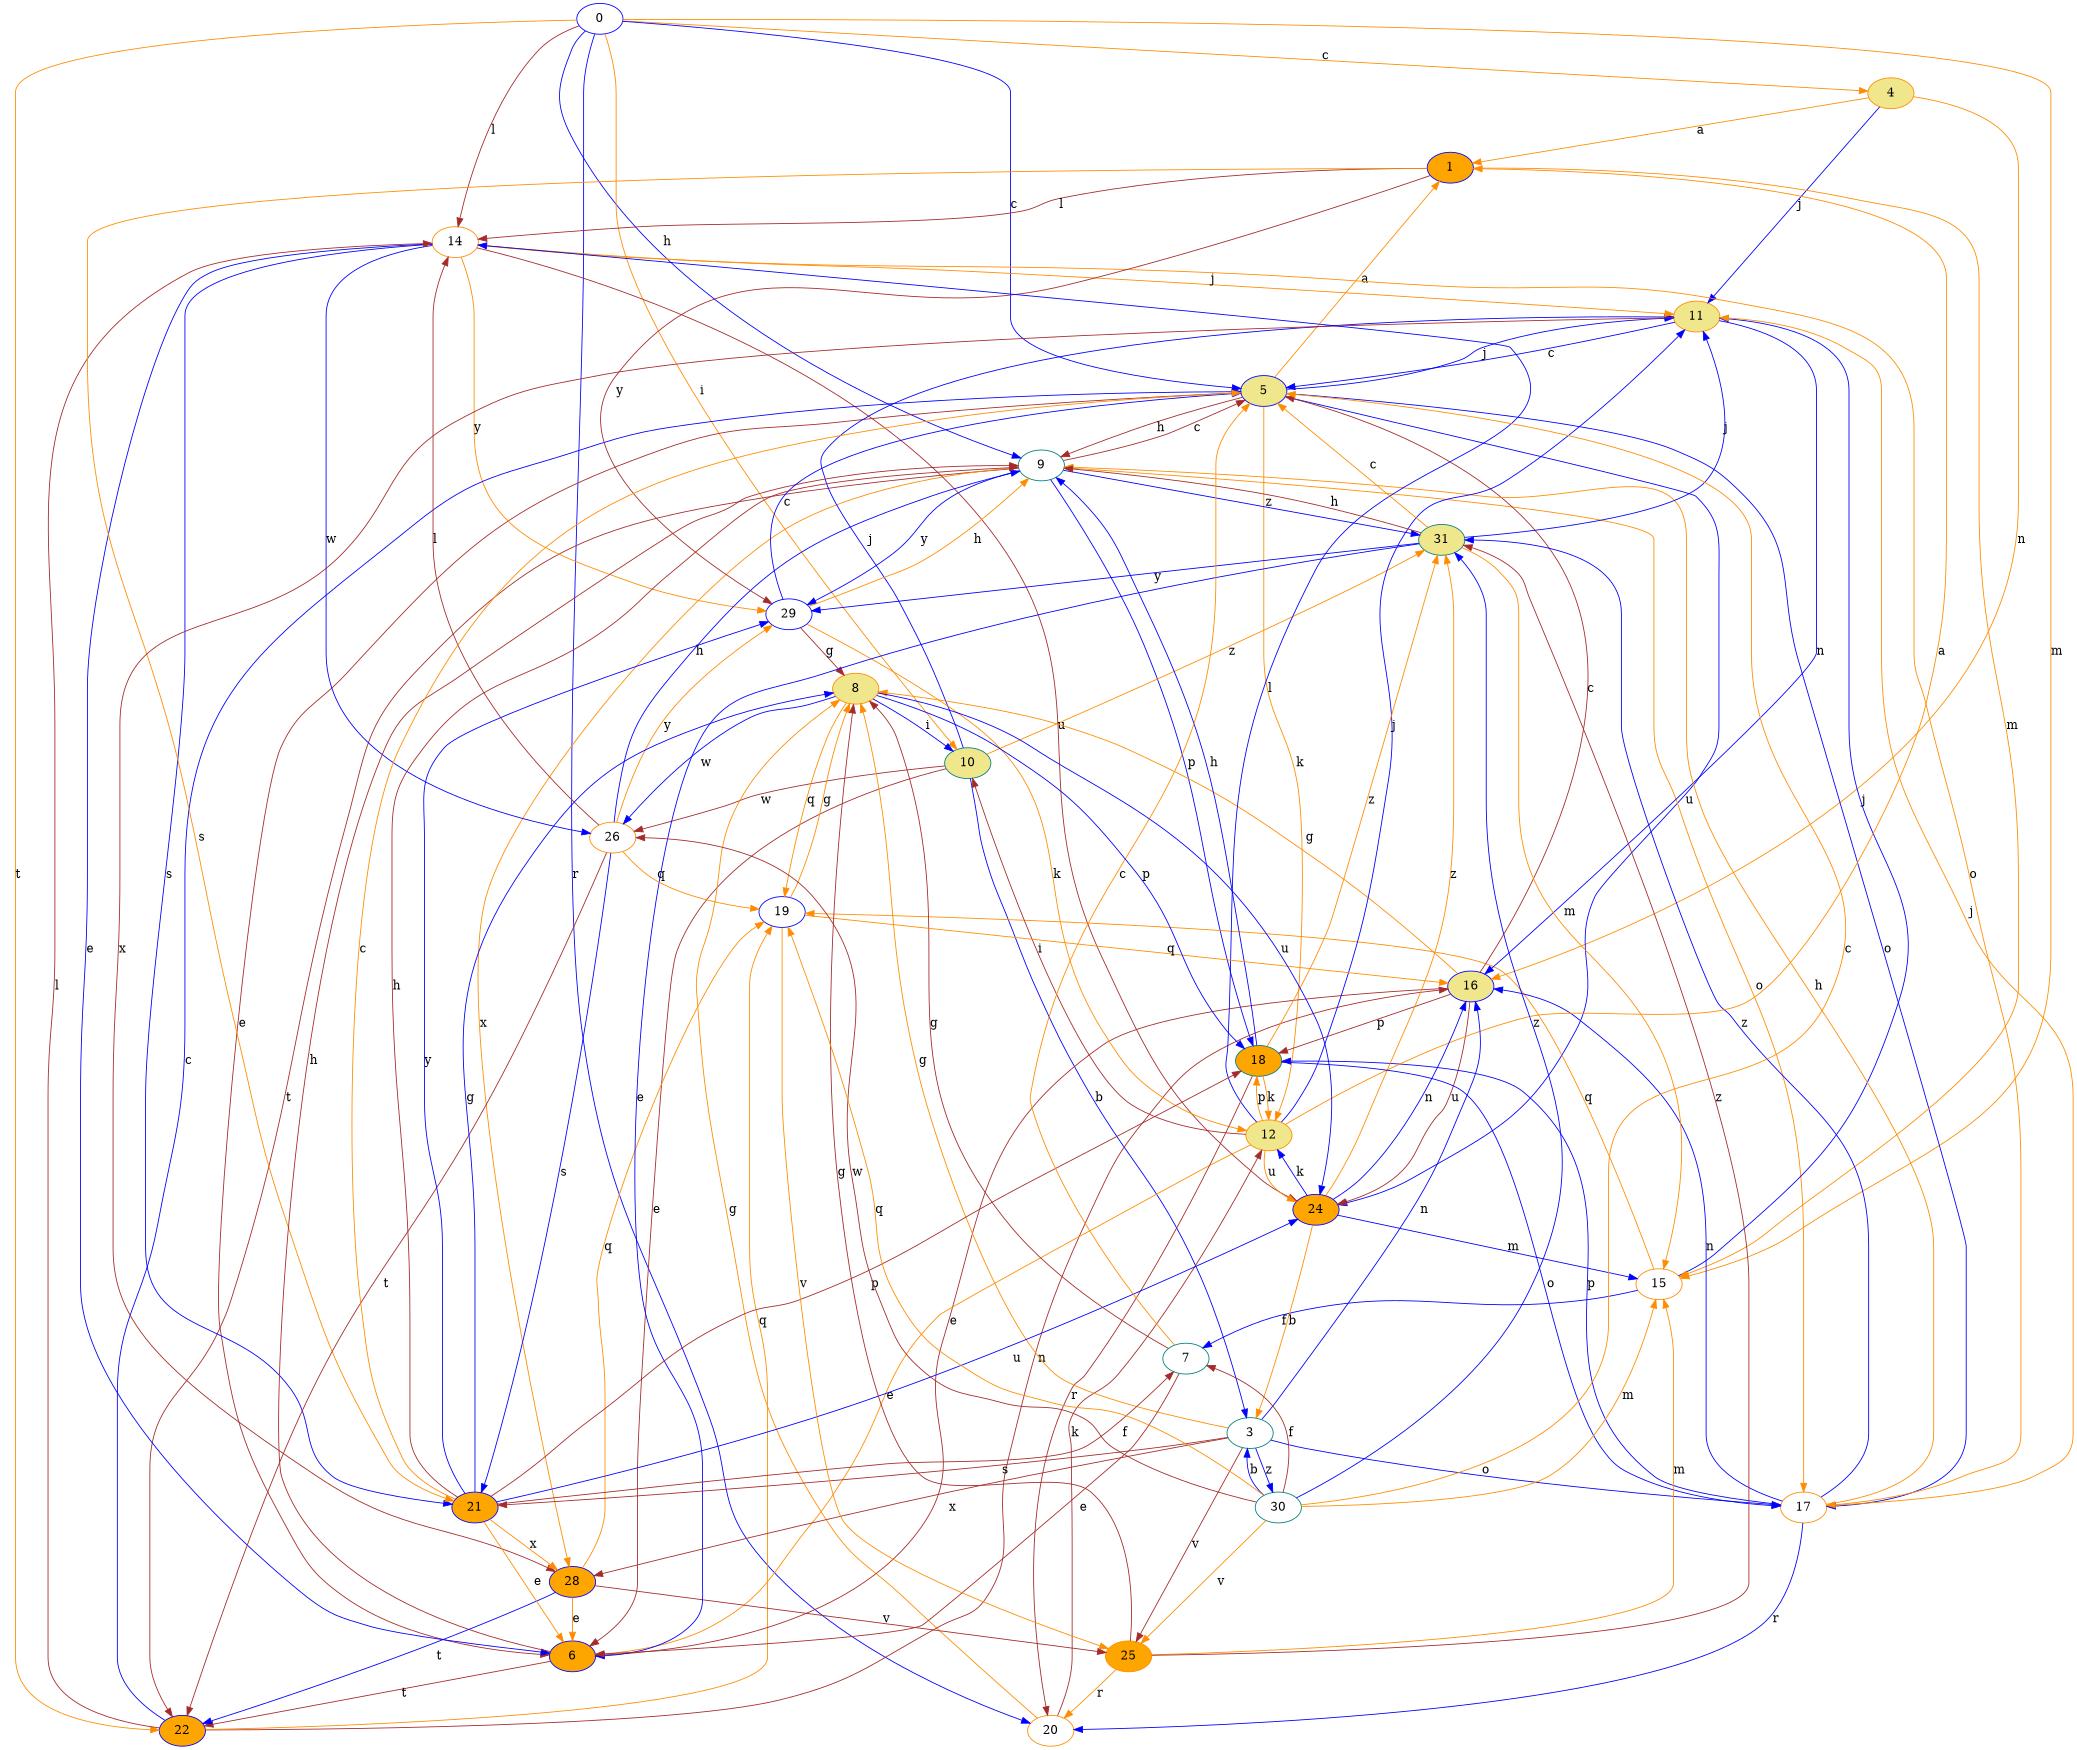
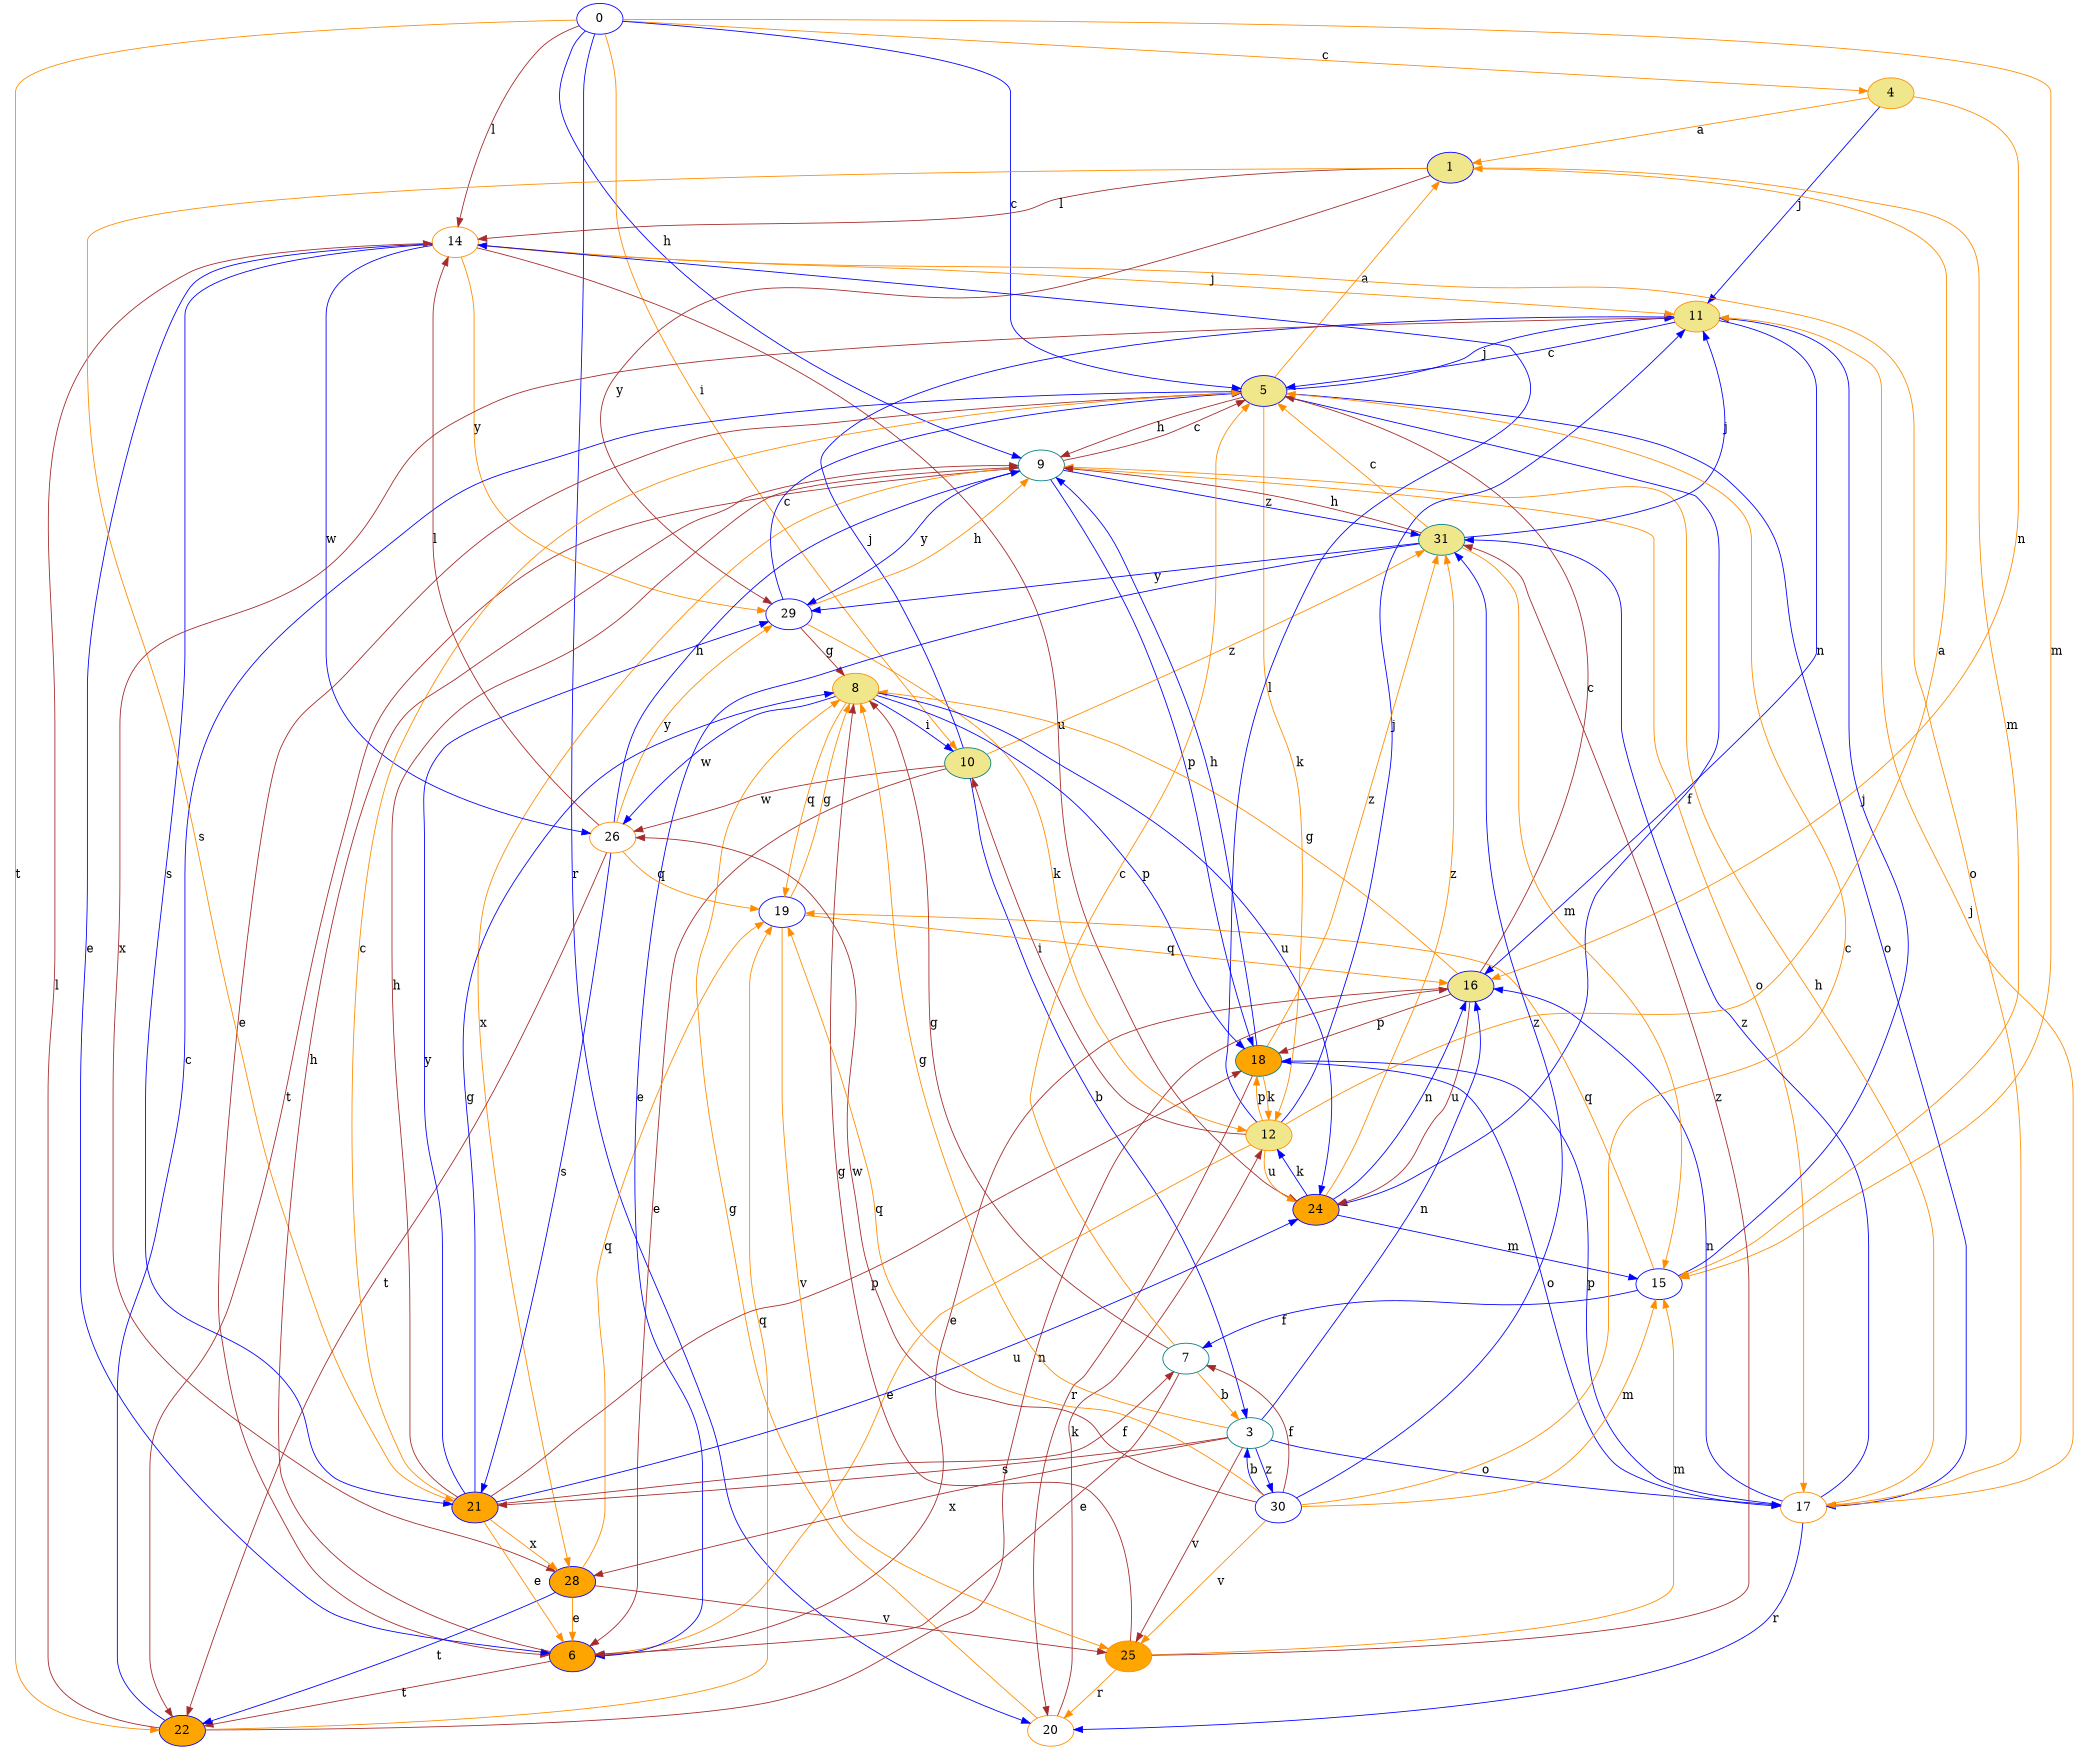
node "1": fillcolor orange -> khaki
edge "5" -> "24": label "u" -> "f"
node "15": color darkorange -> blue
edge "24" -> "3": now "7" -> "3"
node "30": color teal -> blue
